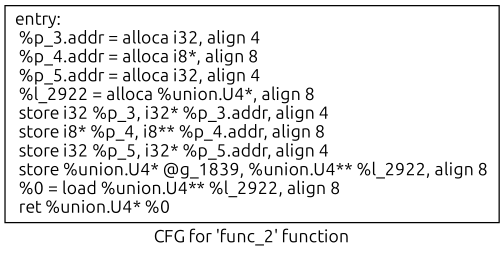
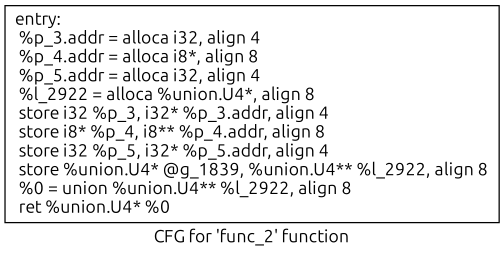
node "entry:": text "%0 = load %union.U4** %l_2922, align 8" -> "%0 = union %union.U4** %l_2922, align 8"
